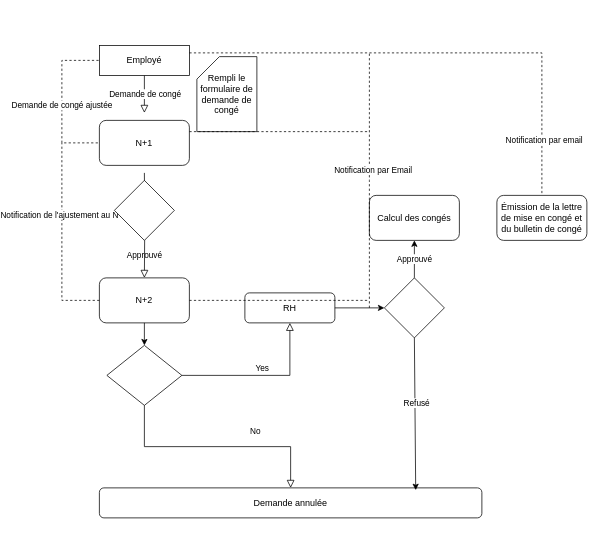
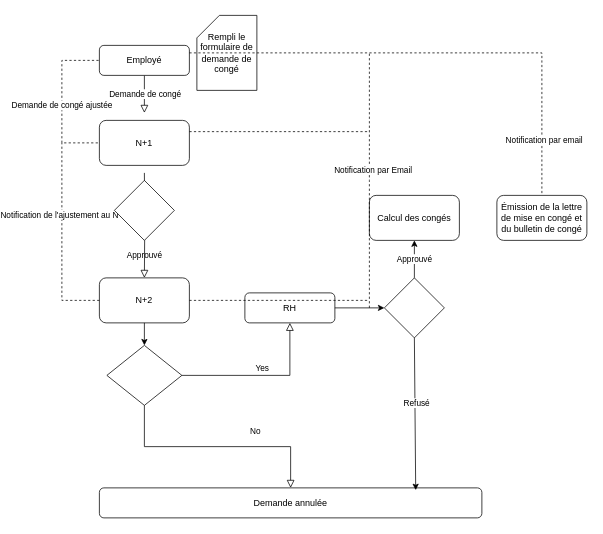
node "Employé": shape rectangle -> rounded rectangle
node "Rempli le formulaire de demande de congé": moved (227, 94) -> (227, 53)
